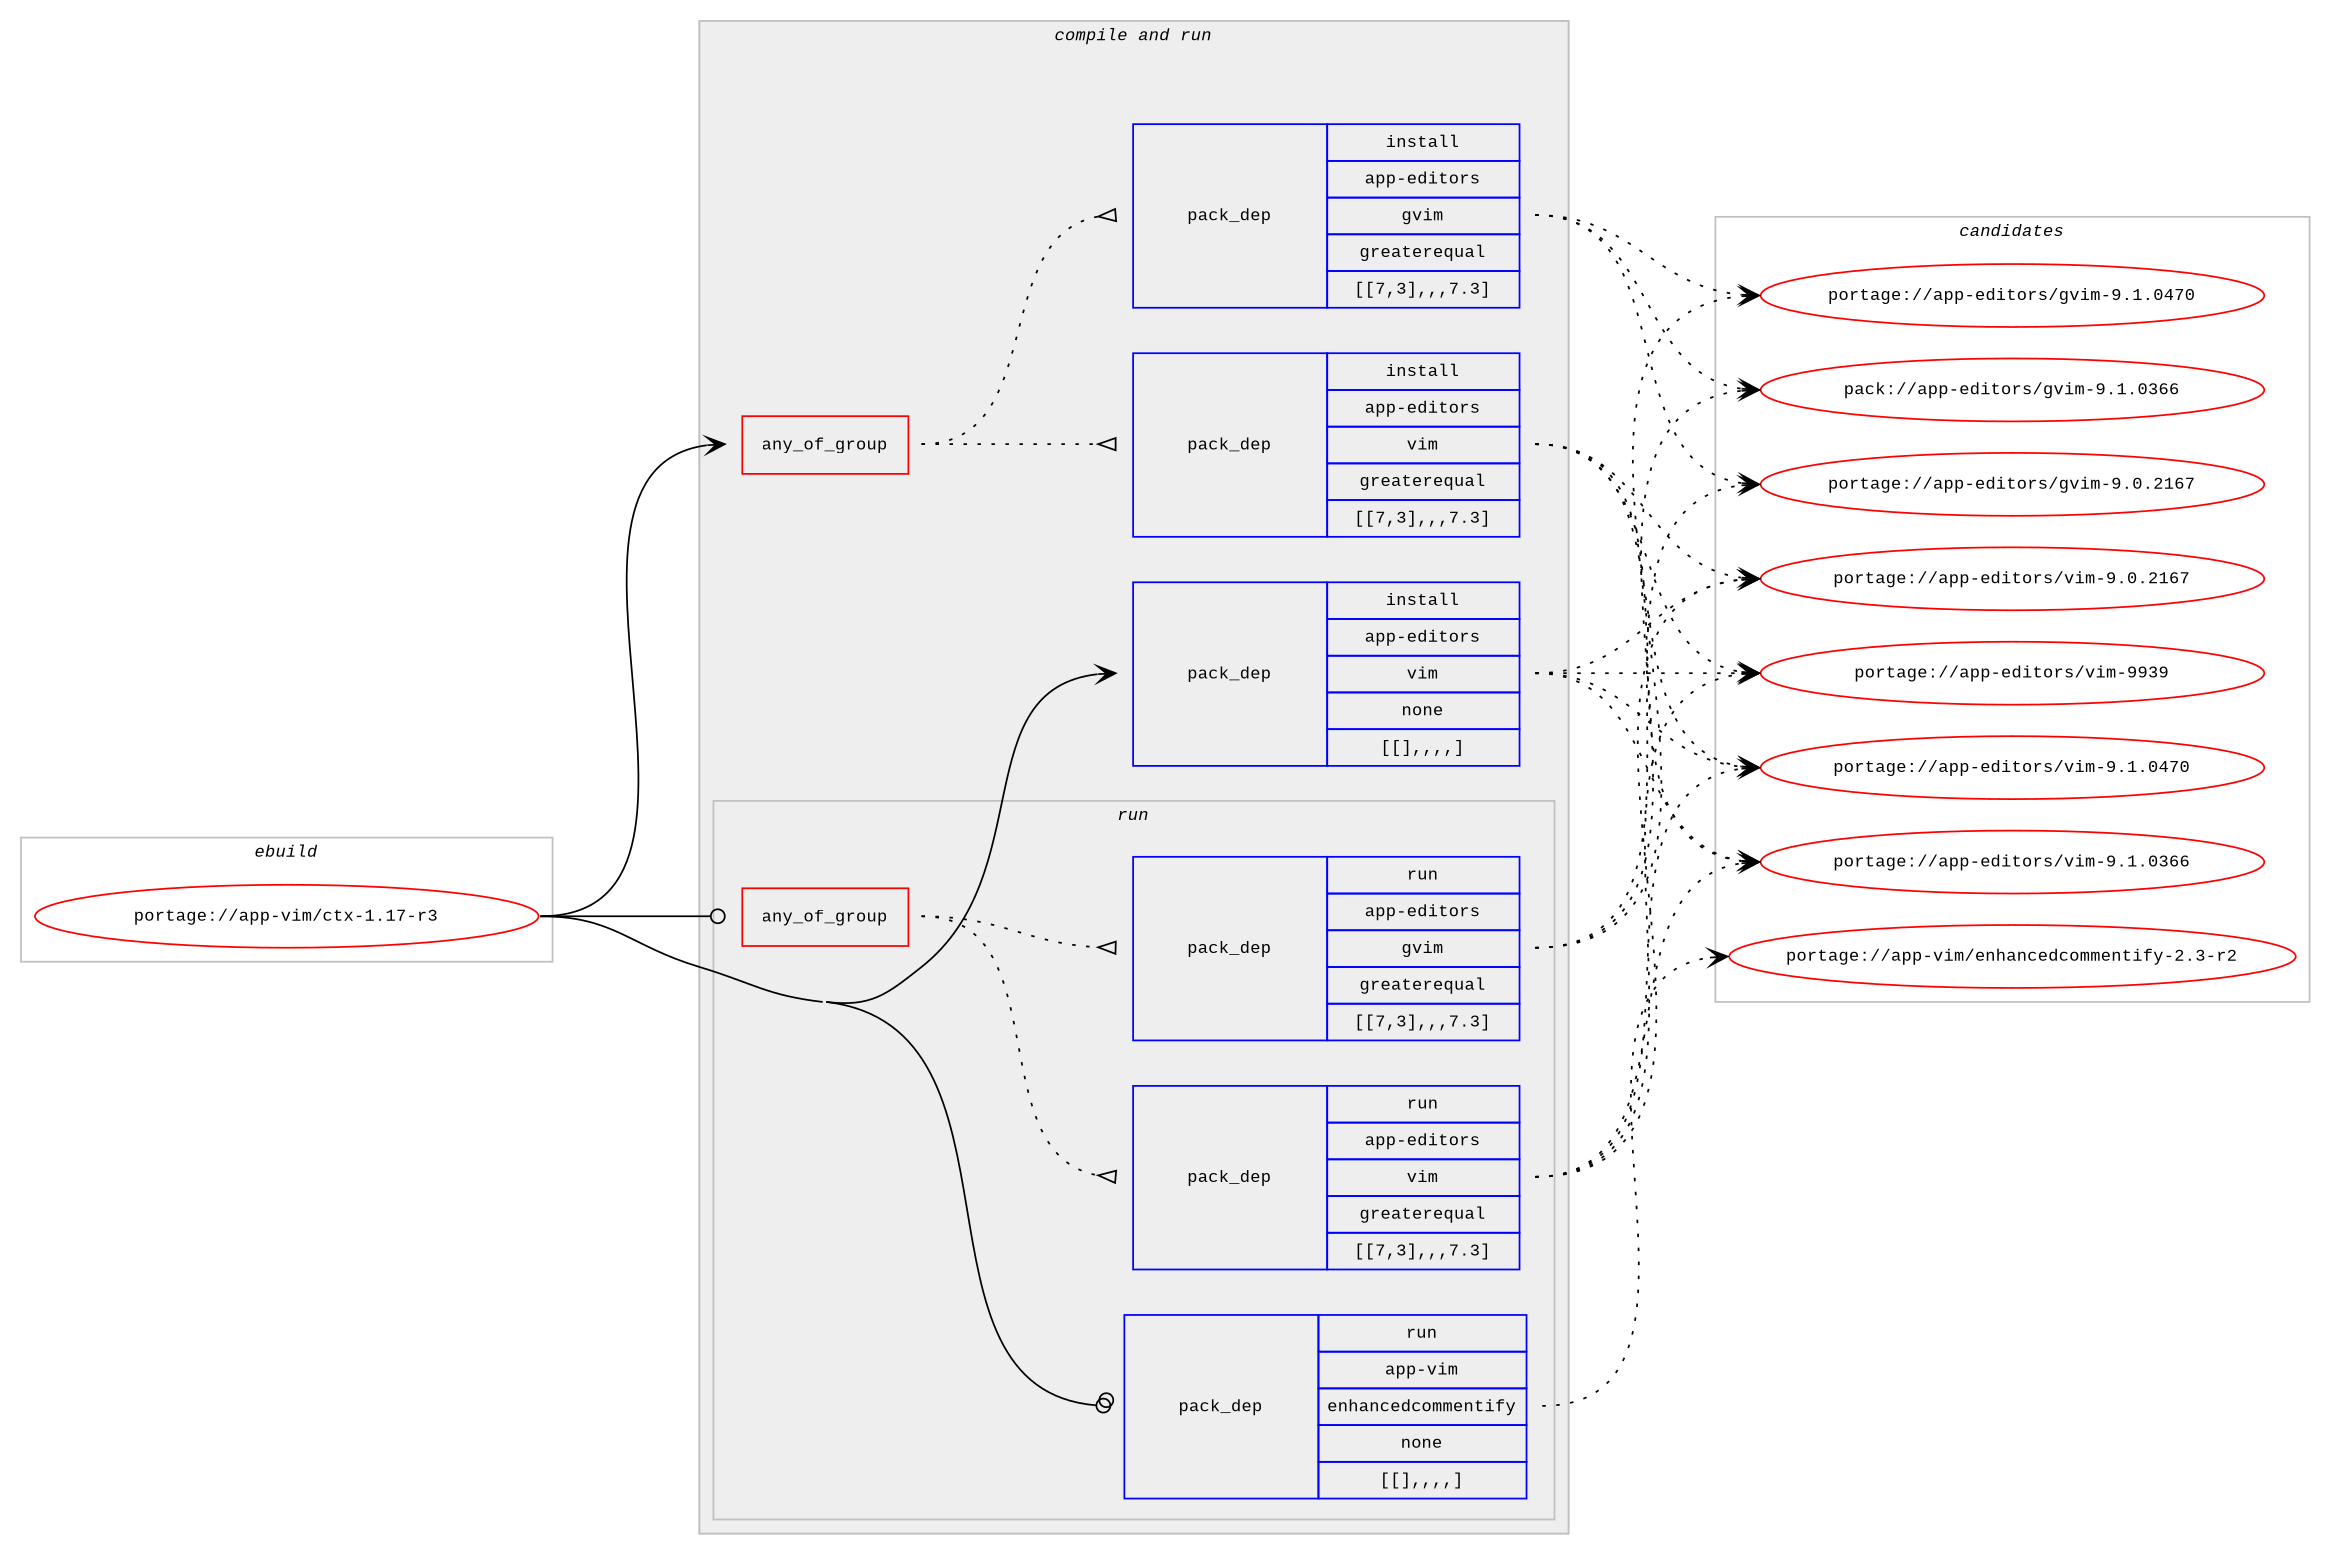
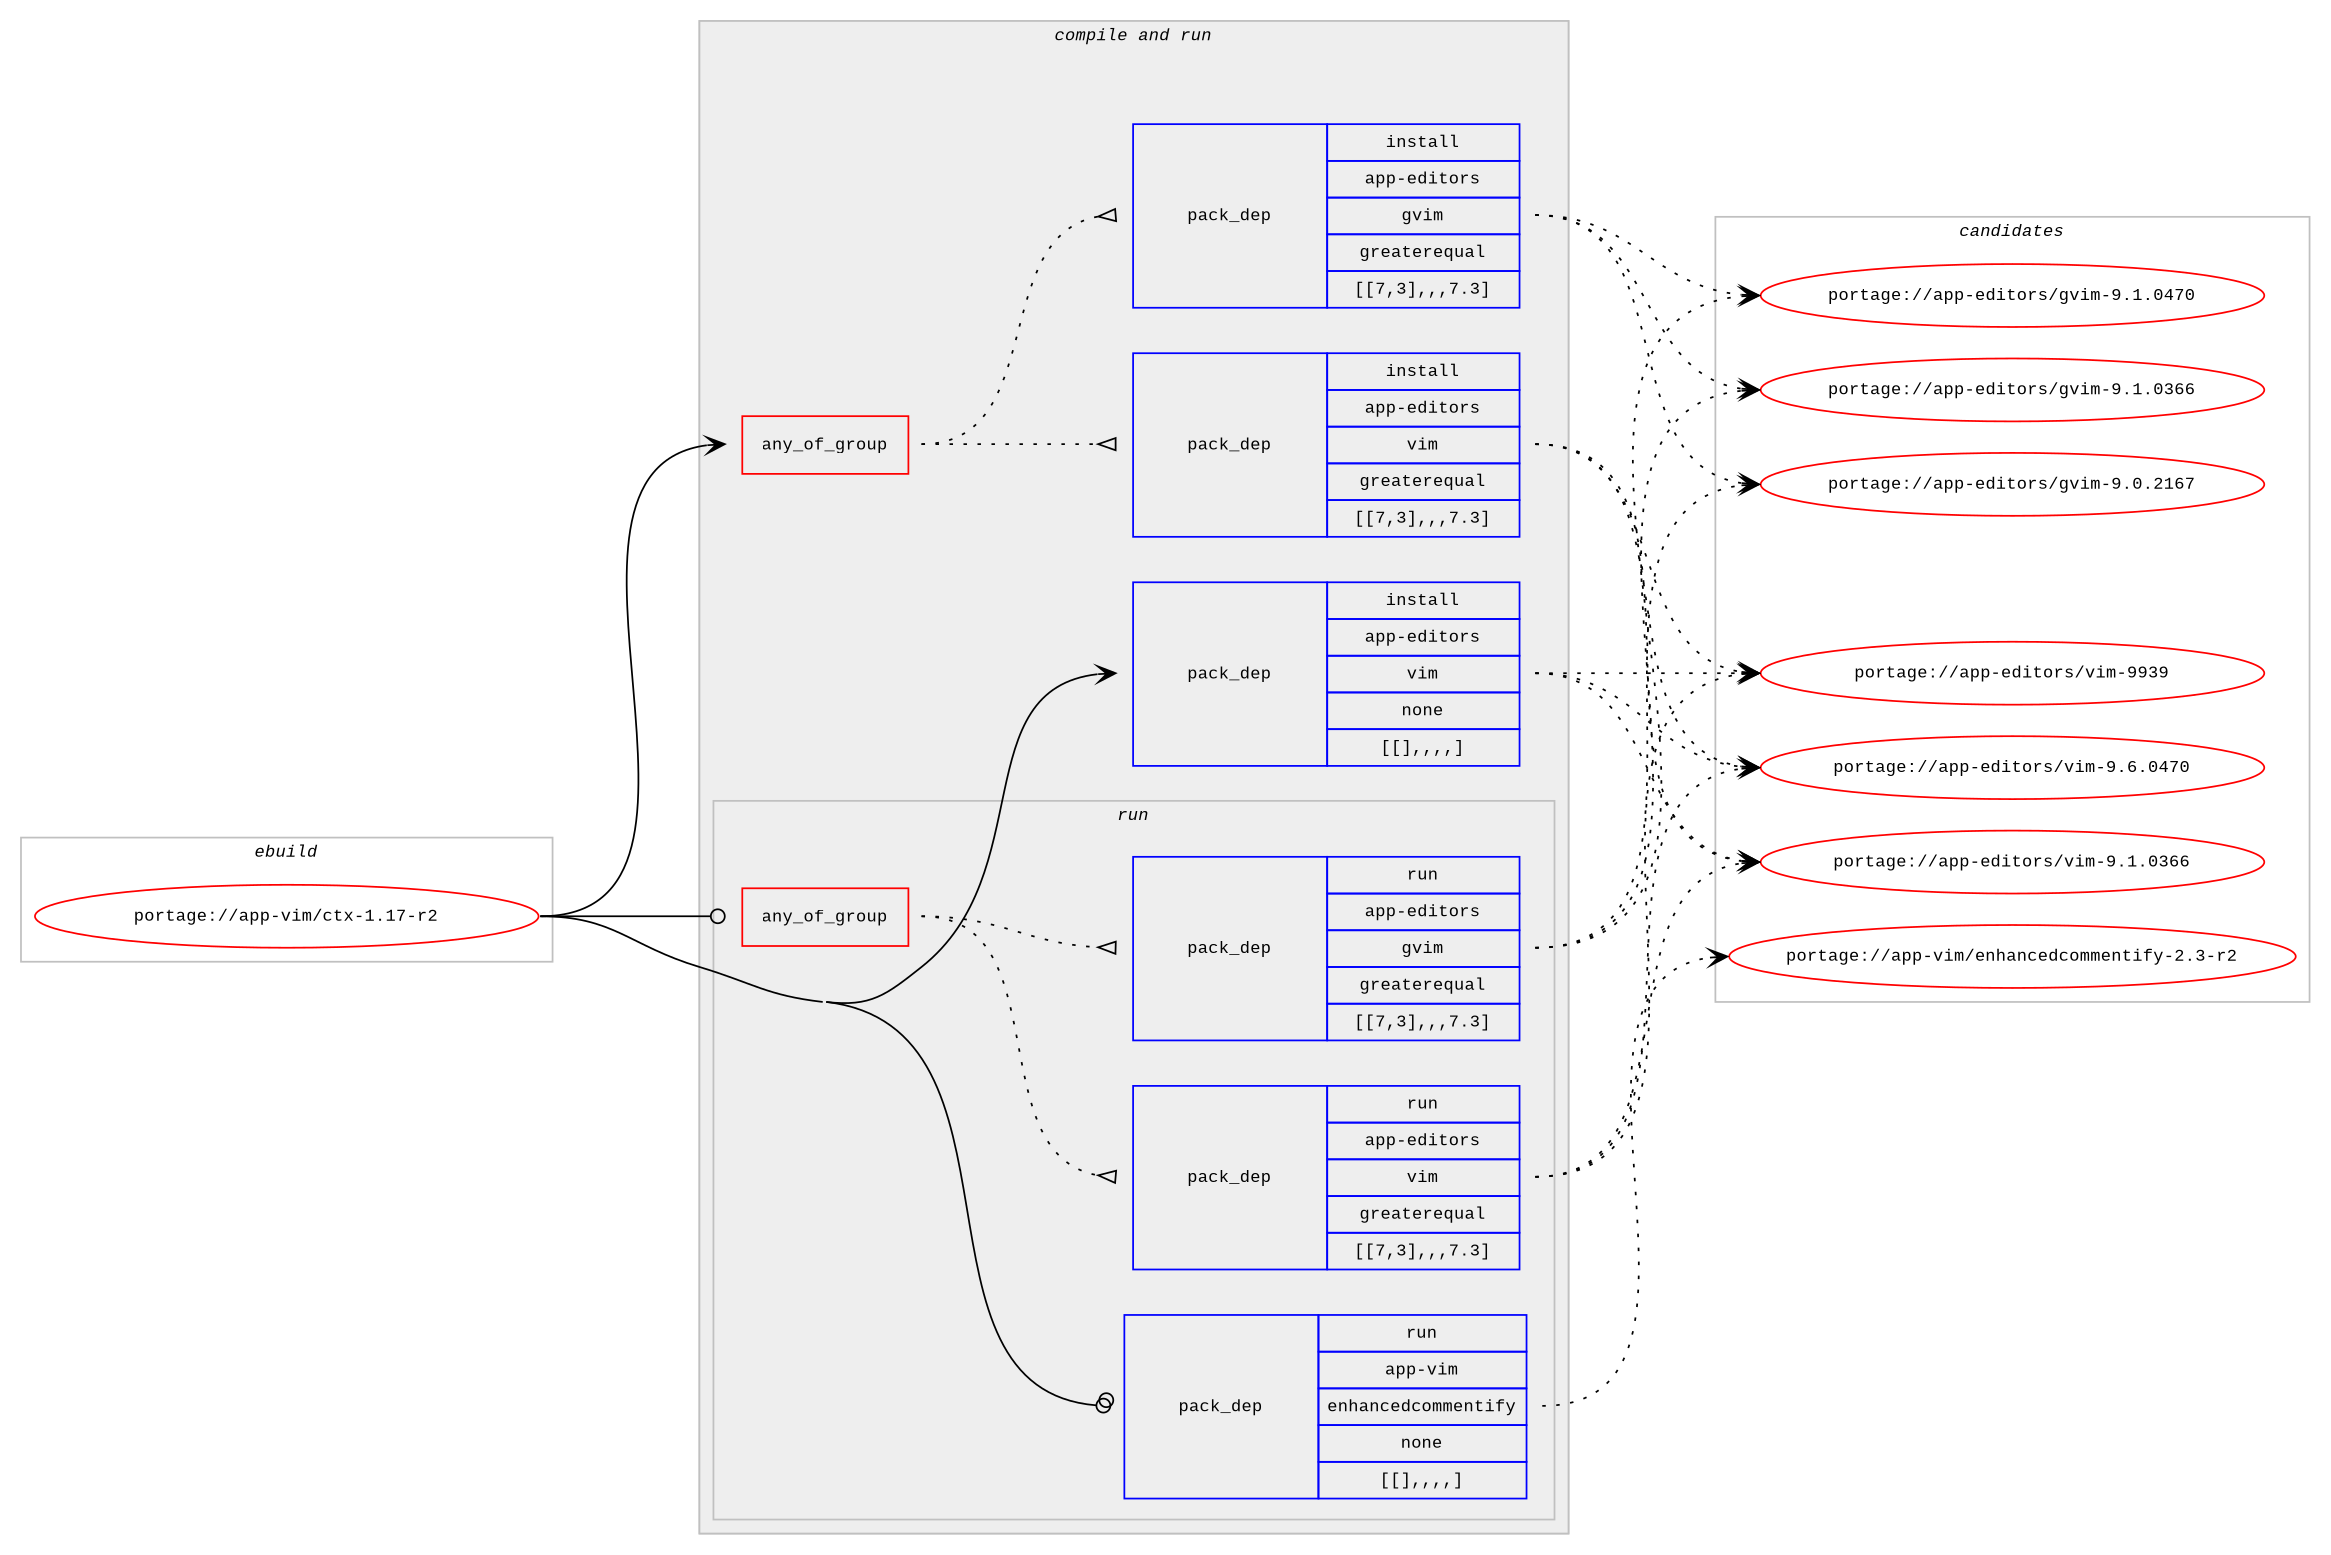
node "pack://app-editors/gvim-9.1.0366": label "pack://app-editors/gvim-9.1.0366" -> "portage://app-editors/gvim-9.1.0366"
node "portage://app-editors/vim-9.0.2167": removed
node "portage://app-editors/vim-9.1.0470": label "portage://app-editors/vim-9.1.0470" -> "portage://app-editors/vim-9.6.0470"
node "portage://app-vim/ctx-1.17-r3": label "portage://app-vim/ctx-1.17-r3" -> "portage://app-vim/ctx-1.17-r2"
